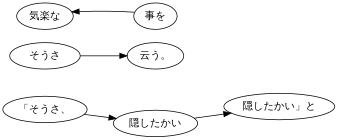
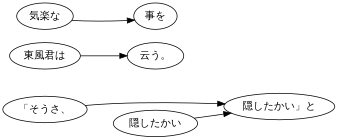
edge "事を" -> "気楽な": reversed
node "そうさ": label "そうさ" -> "東風君は"
edge "「そうさ、" -> "隠したかい": now "「そうさ、" -> "隠したかい」と"
